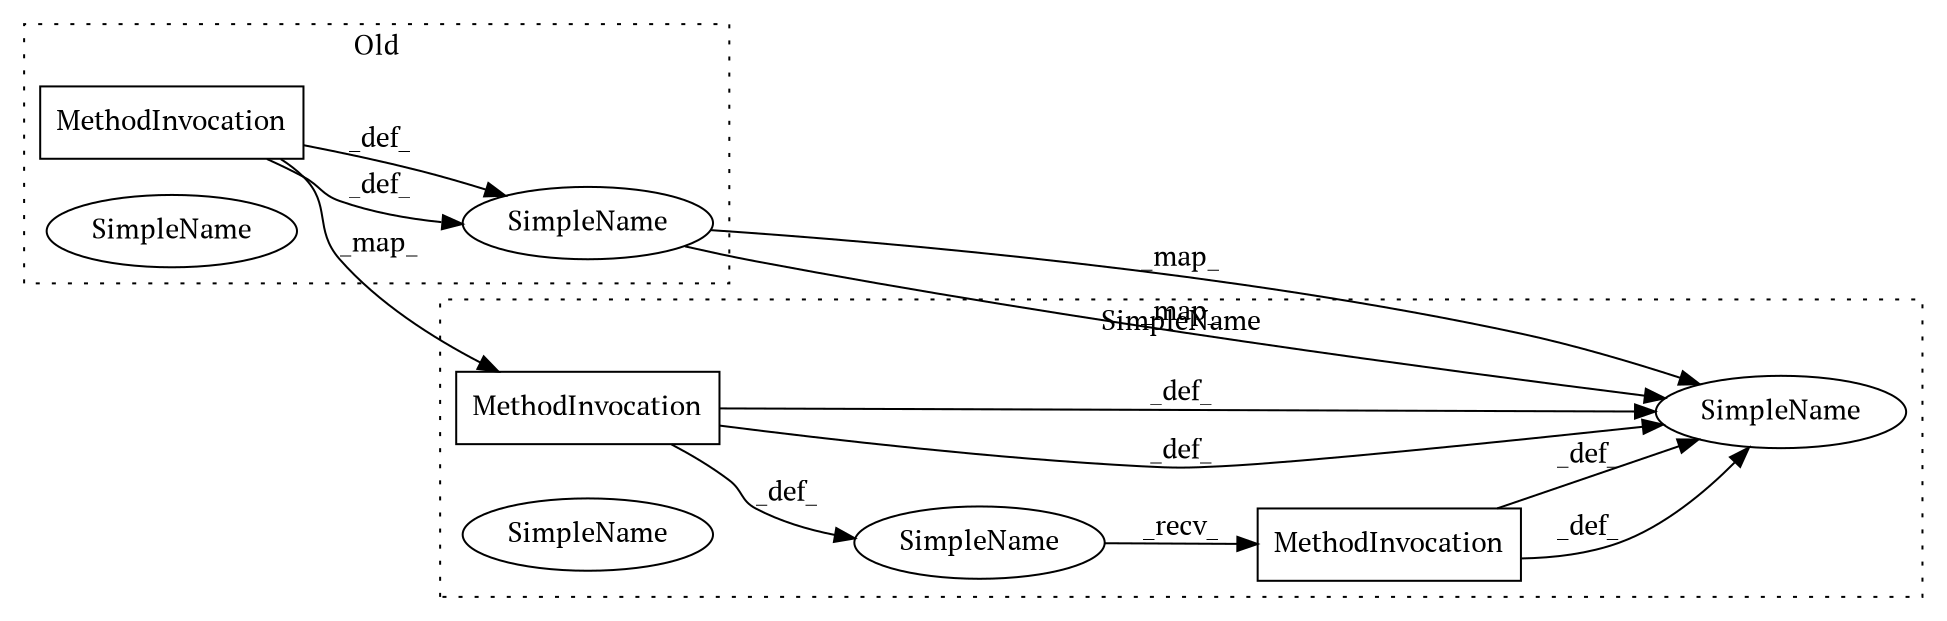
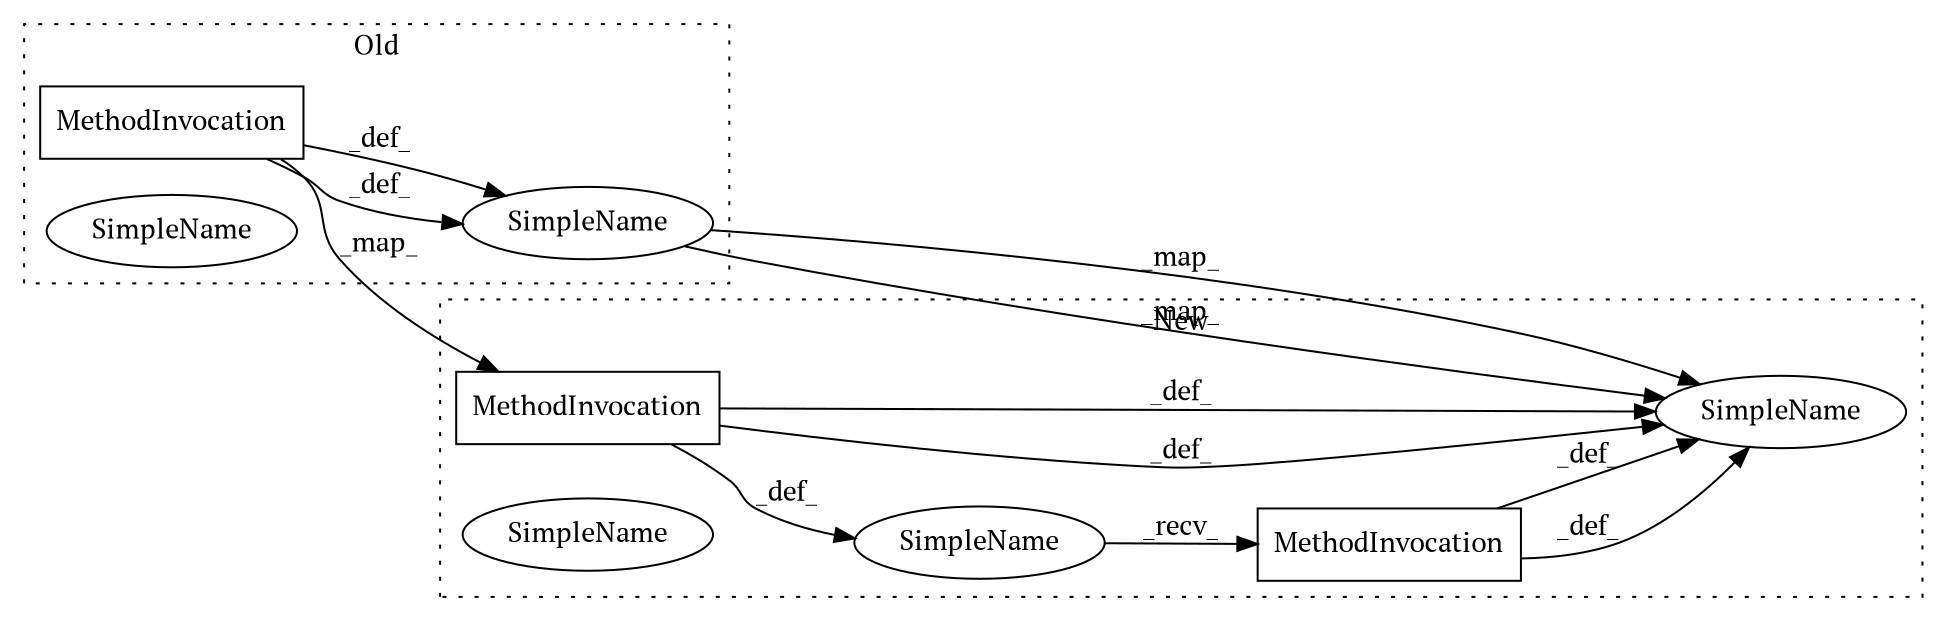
cluster "SimpleName": label "SimpleName" -> "New"
